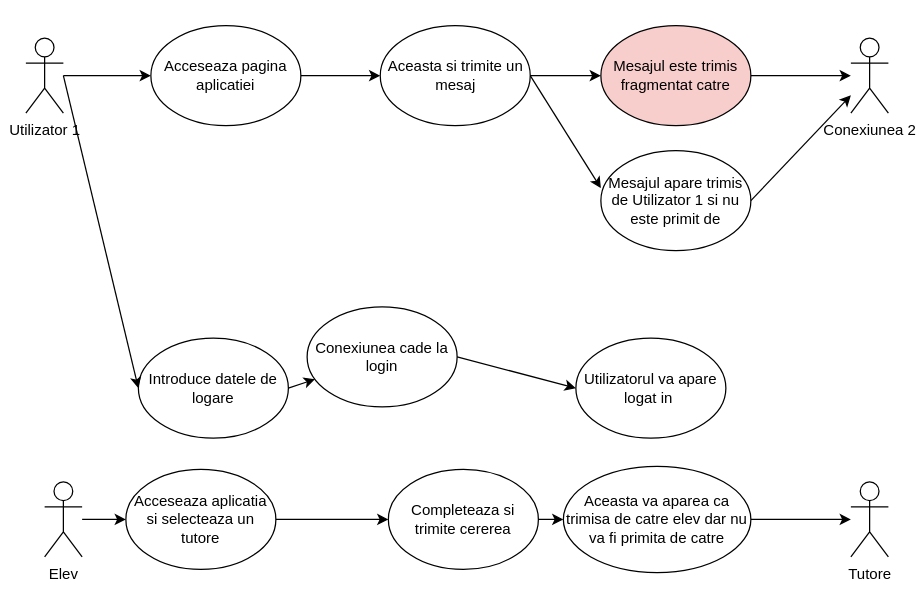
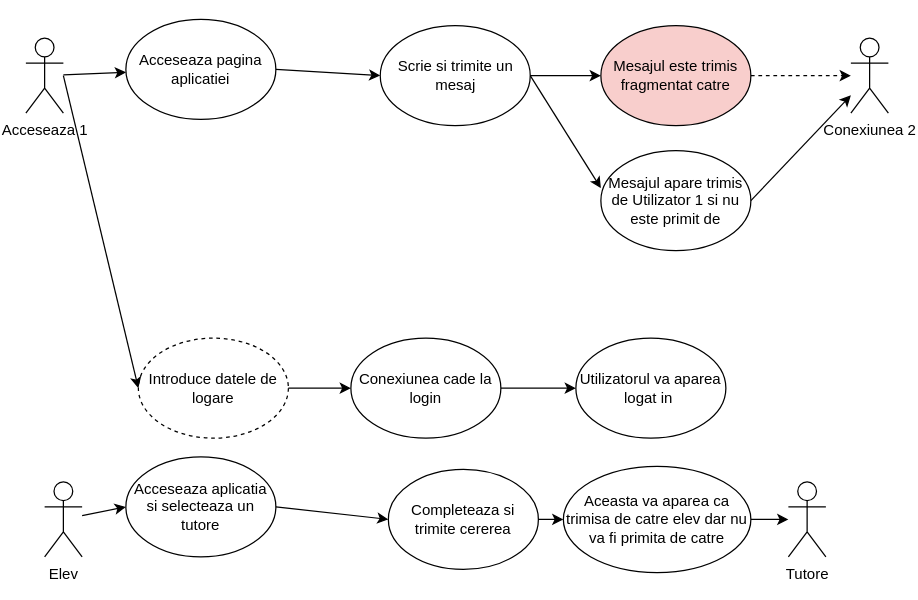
node "Acceseaza pagina aplicatiei": moved (226, 76) -> (201, 69)
node "Aceasta si trimite un mesaj": label "Aceasta si trimite un mesaj" -> "Scrie si trimite un mesaj"
edge "Mesajul este trimis fragmentat catre" -> "Conexiunea 2": style solid -> dashed
node "Utilizator 1": label "Utilizator 1" -> "Acceseaza 1"
node "Conexiunea cade la login": moved (382, 357) -> (426, 388)
node "Introduce datele de logare": style solid -> dashed
node "Utilizatorul va apare logat in": label "Utilizatorul va apare logat in" -> "Utilizatorul va aparea logat in"
node "Acceseaza aplicatia si selecteaza un tutore": moved (201, 519) -> (201, 507)
node "Tutore": moved (869, 519) -> (807, 519)
